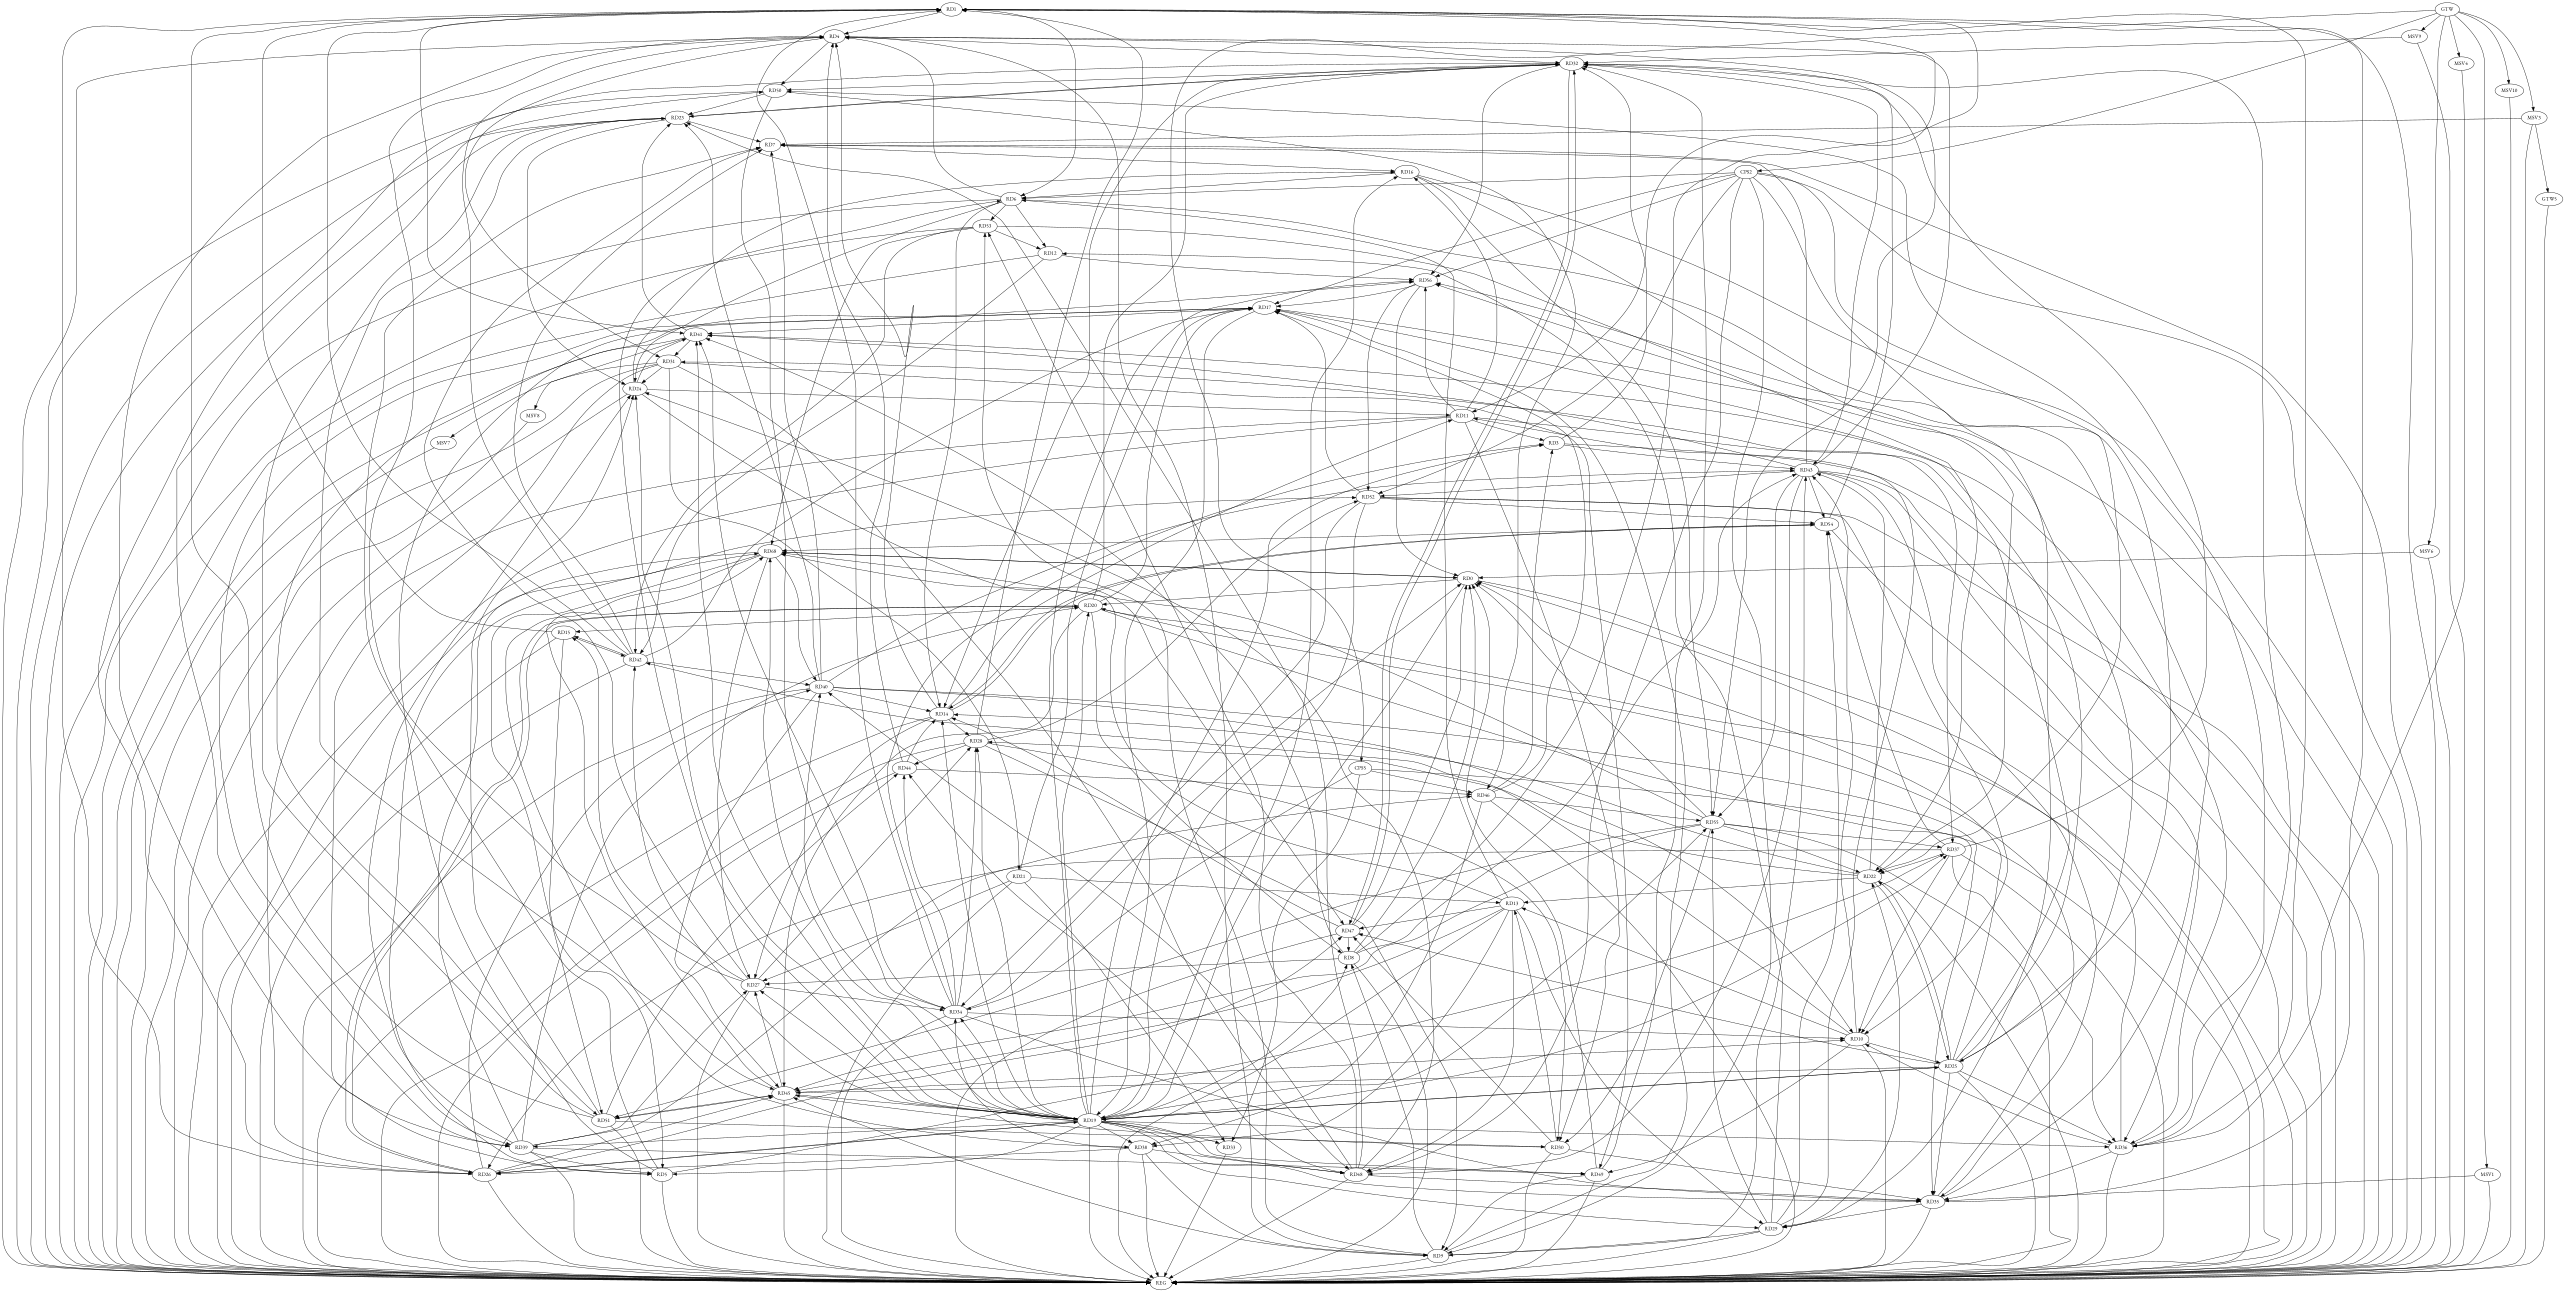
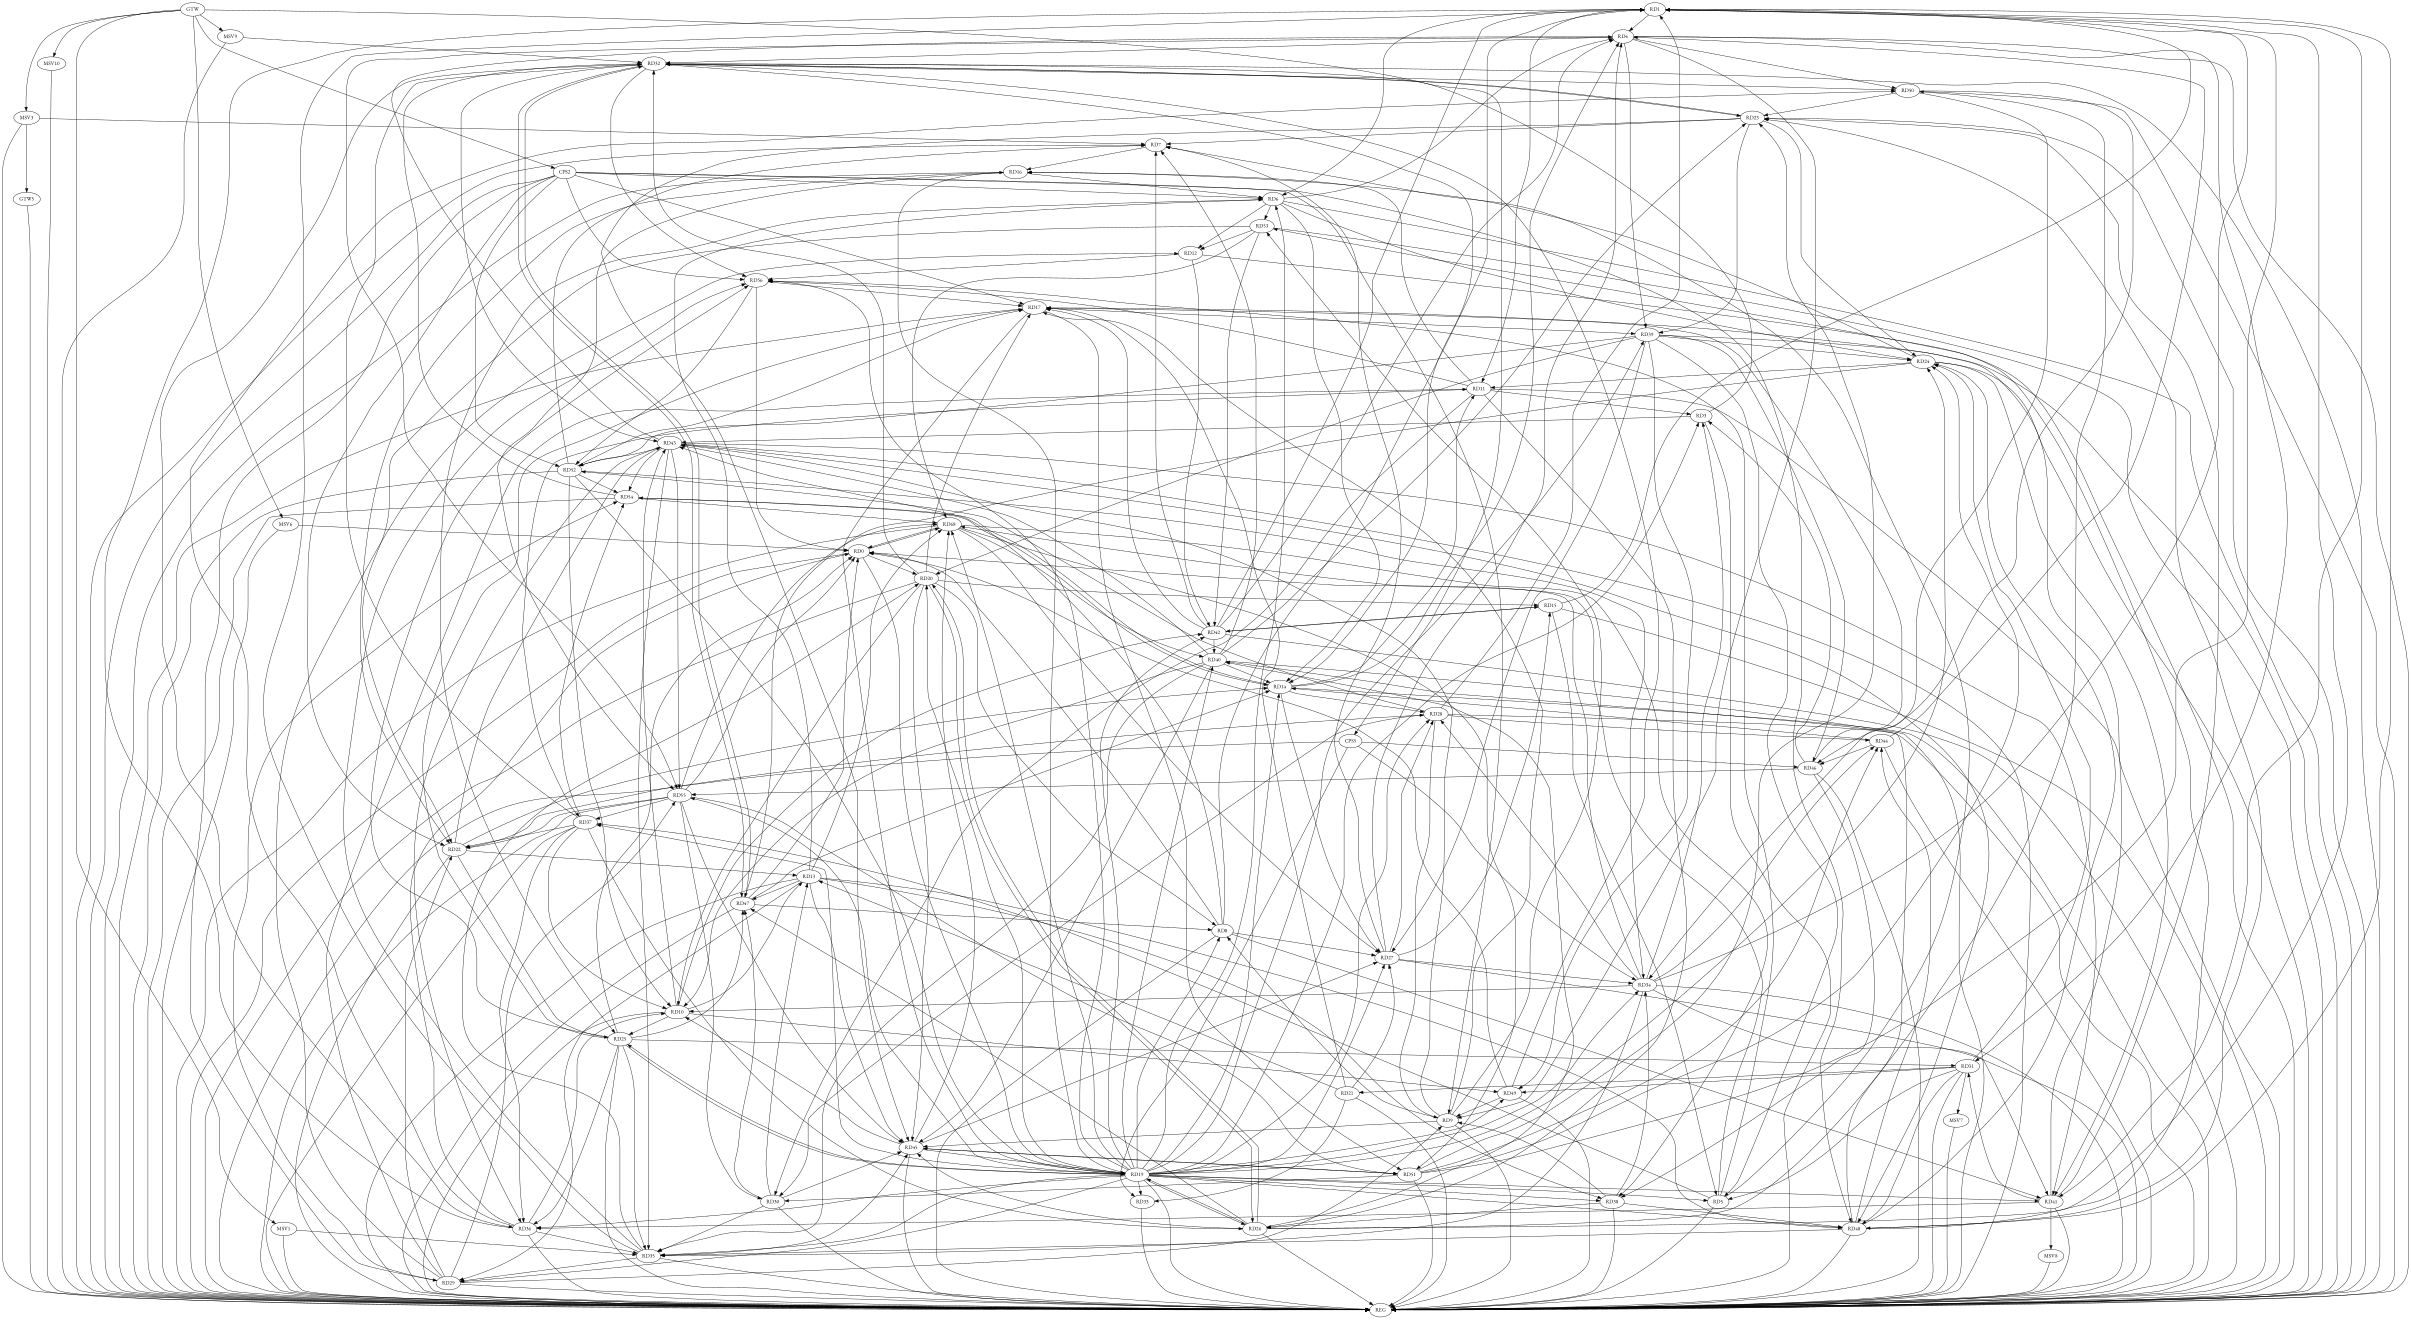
node "MSV4": removed
edge "RD43" -> "RD7": now "RD52" -> "RD7"
edge "RD17" -> "RD41": reversed
edge "RD1" -> "REG": now "RD1" -> "RD48"
edge "RD25" -> "RD22": removed
edge "RD25" -> "RD45": now "RD35" -> "RD45"
